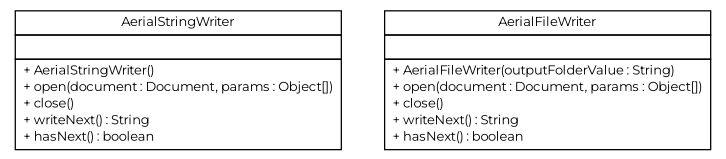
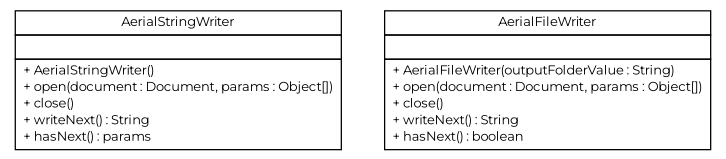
node "AerialStringWriter": text "+ hasNext() : boolean" -> "+ hasNext() : params"
